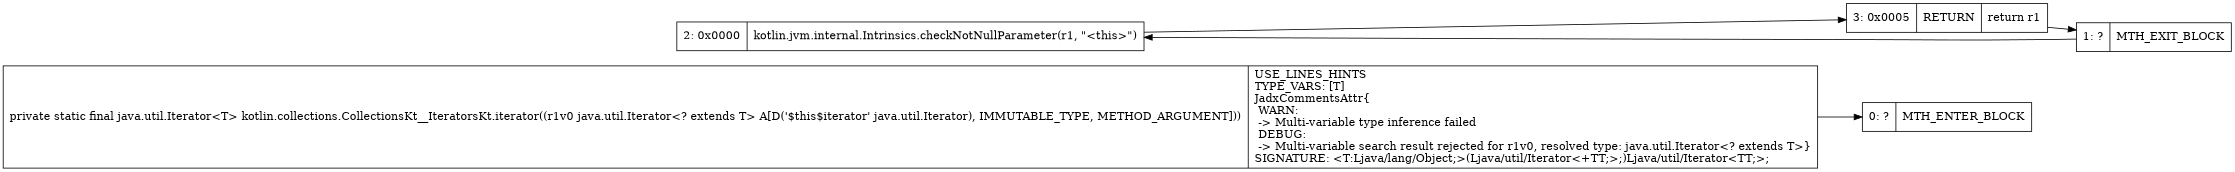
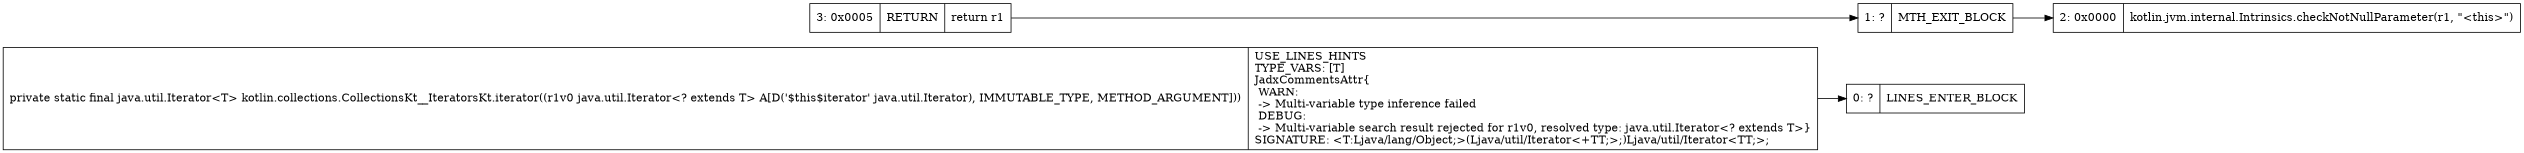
edge "2: 0x0000" -> "3: 0x0005": removed
node "0: ?": text "MTH_ENTER_BLOCK" -> "LINES_ENTER_BLOCK"
